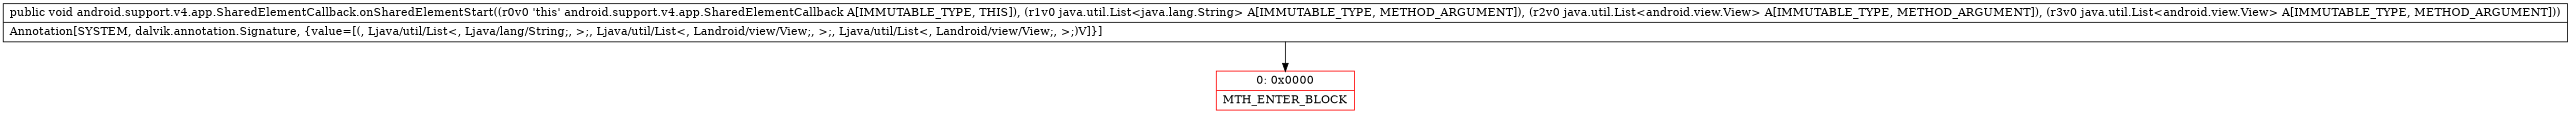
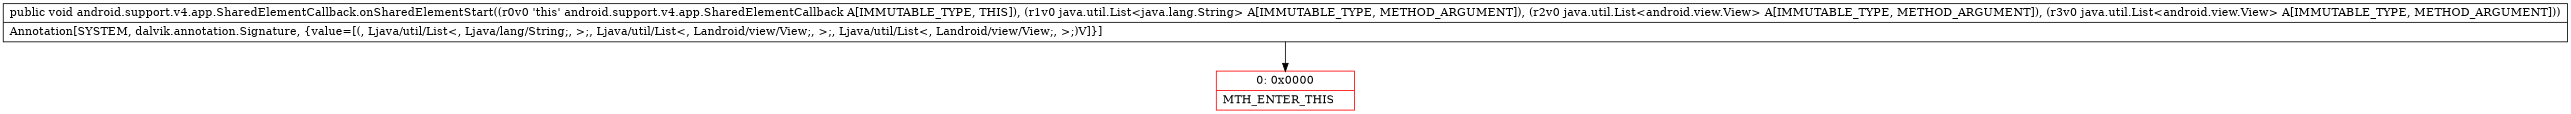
node "0: 0x0000": text "MTH_ENTER_BLOCK" -> "MTH_ENTER_THIS"
